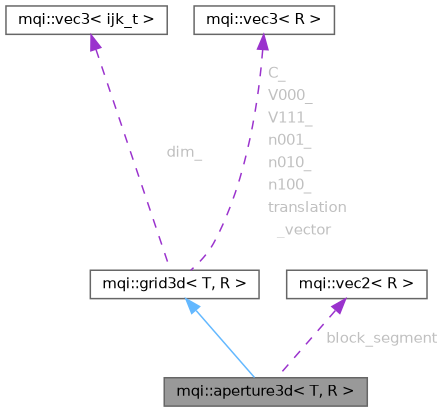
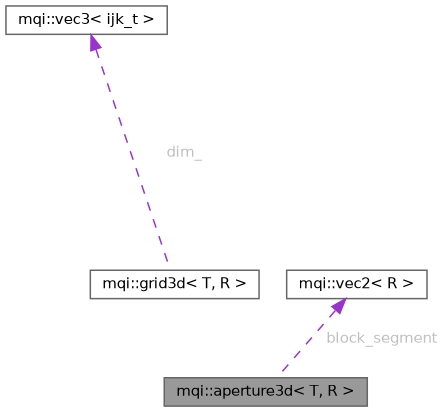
node "mqi::vec3< R >": removed
edge "mqi::aperture3d< T, R >" -> "mqi::grid3d< T, R >": removed
